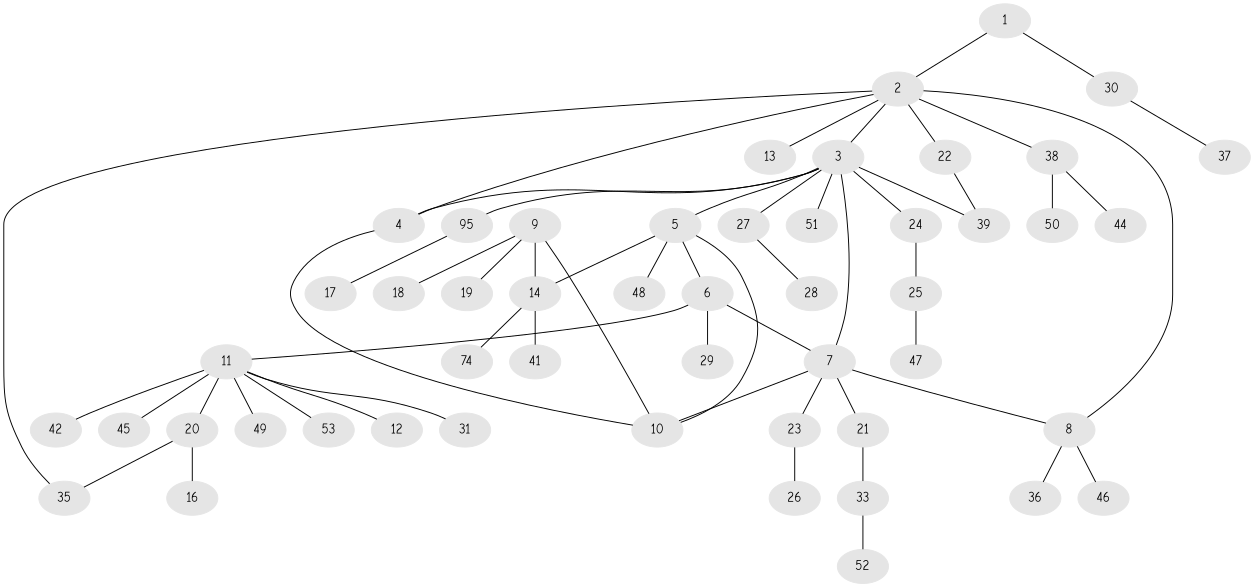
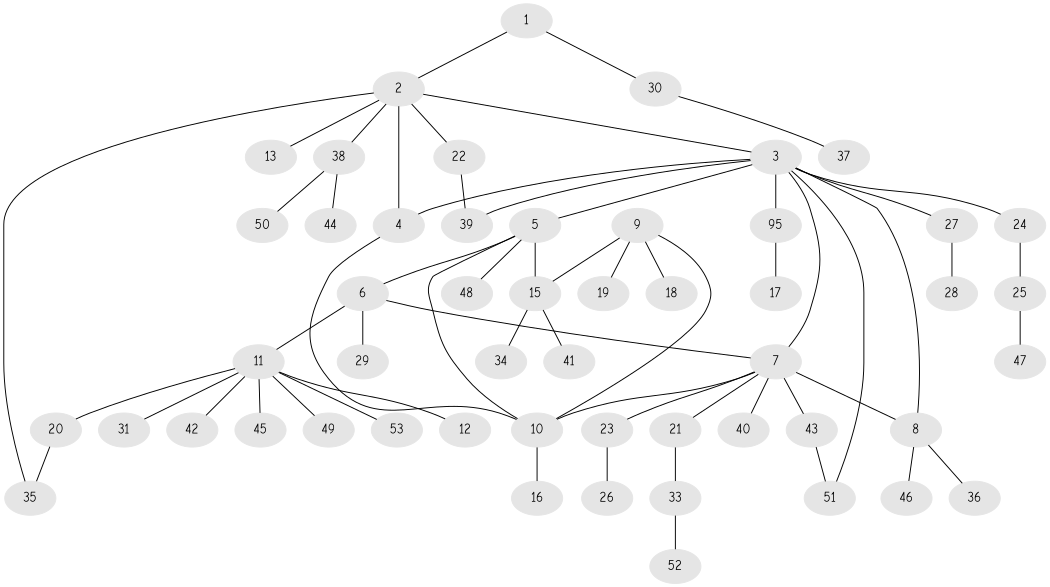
edge "2" -- "8": now "3" -- "8"
node "14": label "14" -> "15"
node "74": label "74" -> "34"
node "40": added
node "43": added
edge "20" -- "16": now "10" -- "16"
